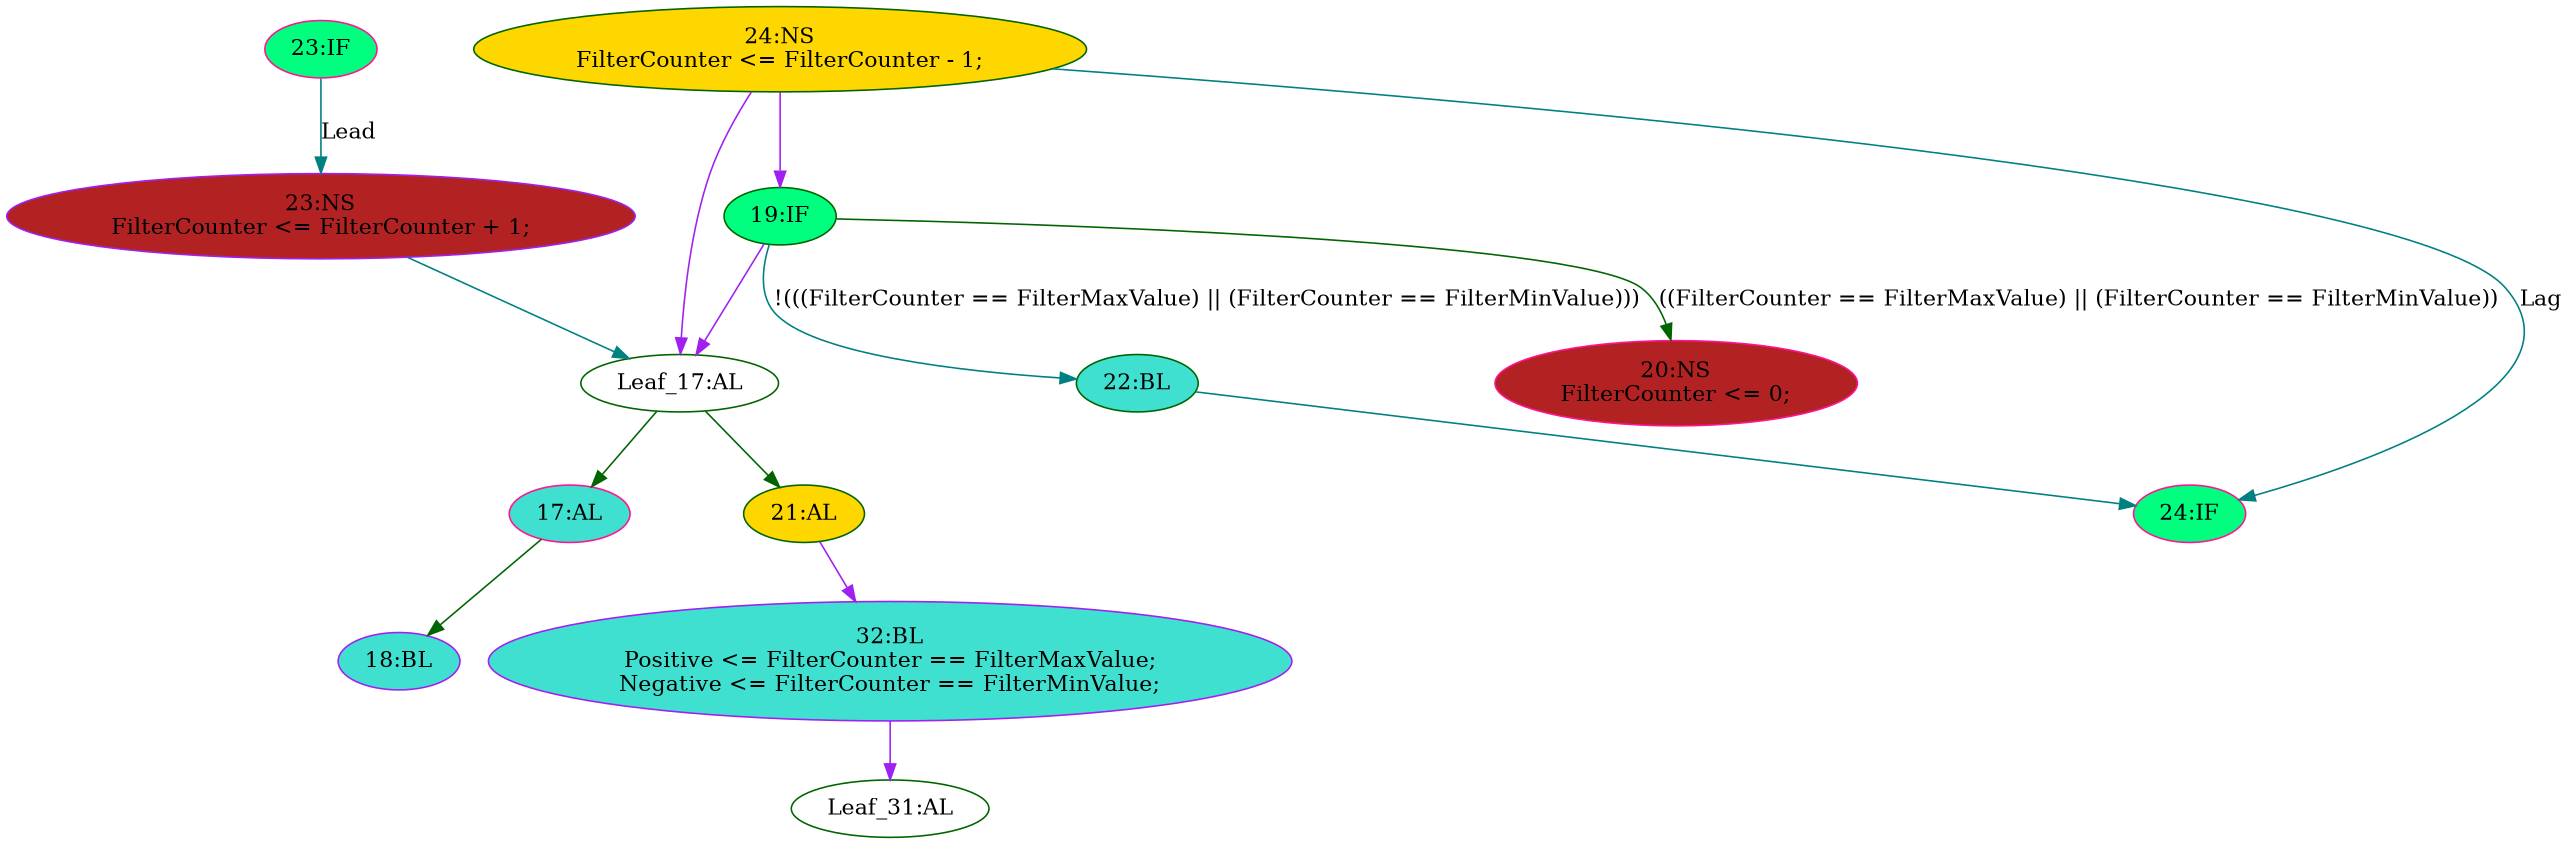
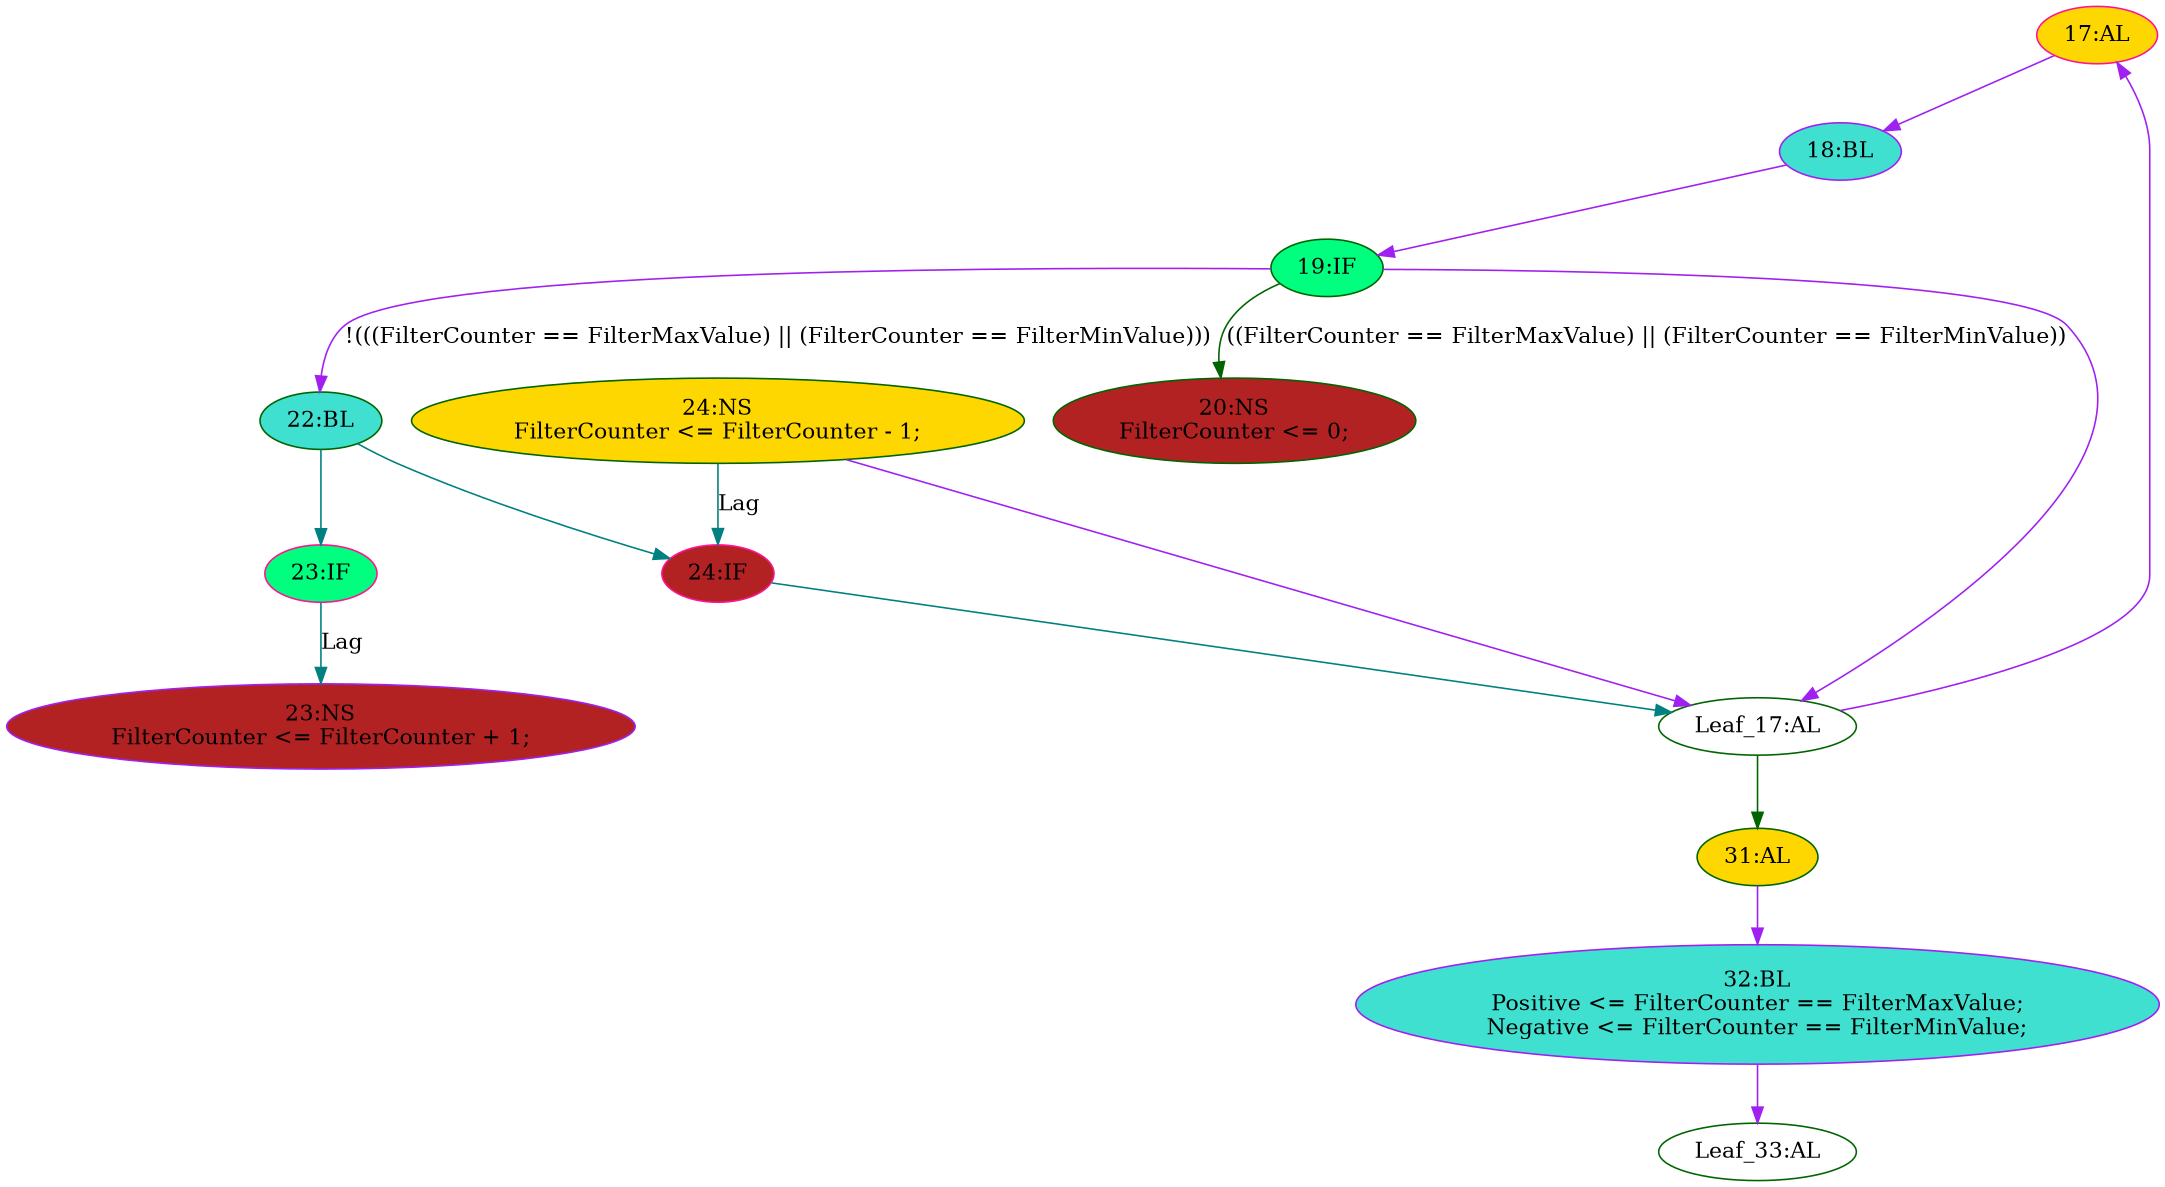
edge "24:NS FilterCounter <= FilterCounter - 1;" -> "19:IF": now "18:BL" -> "19:IF"
edge "23:IF" -> "23:NS FilterCounter <= FilterCounter + 1;": label "Lead" -> "Lag"
edge "23:NS FilterCounter <= FilterCounter + 1;" -> "Leaf_17:AL": now "24:IF" -> "Leaf_17:AL"
edge "19:IF" -> "22:BL": color teal -> purple
node "20:NS FilterCounter <= 0;": color deeppink -> darkgreen
edge "Leaf_17:AL" -> "17:AL": color darkgreen -> purple
edge "22:BL" -> "23:IF": added
node "17:AL": fillcolor turquoise -> gold
node "21:AL": label "21:AL" -> "31:AL"
node "24:IF": fillcolor springgreen -> firebrick
edge "17:AL" -> "18:BL": color darkgreen -> purple
node "Leaf_31:AL": label "Leaf_31:AL" -> "Leaf_33:AL"
